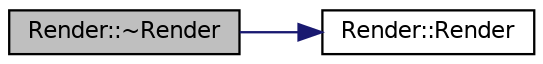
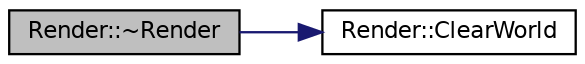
node "Render::Render": label "Render::Render" -> "Render::ClearWorld"
